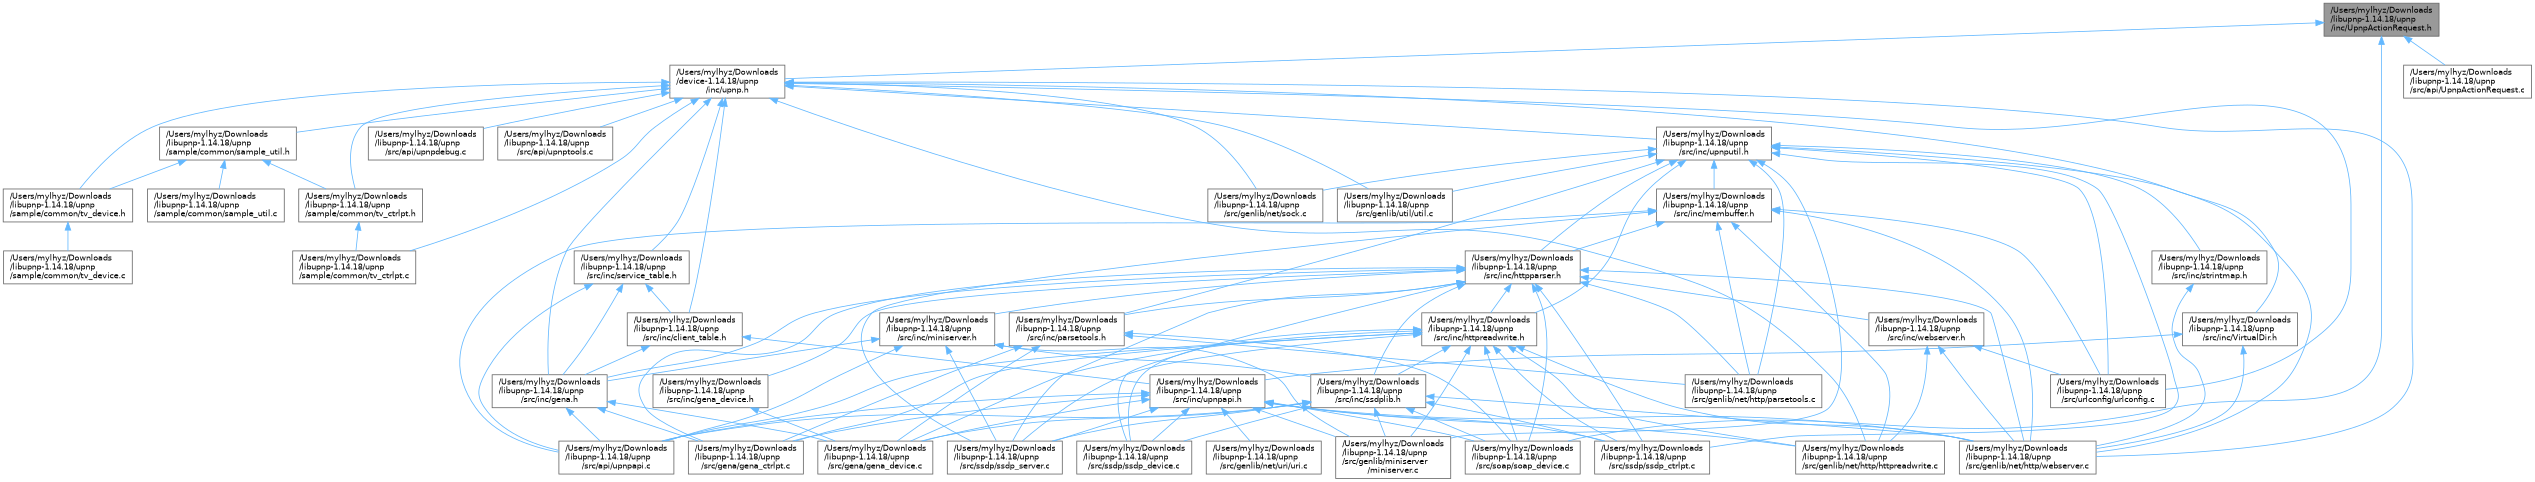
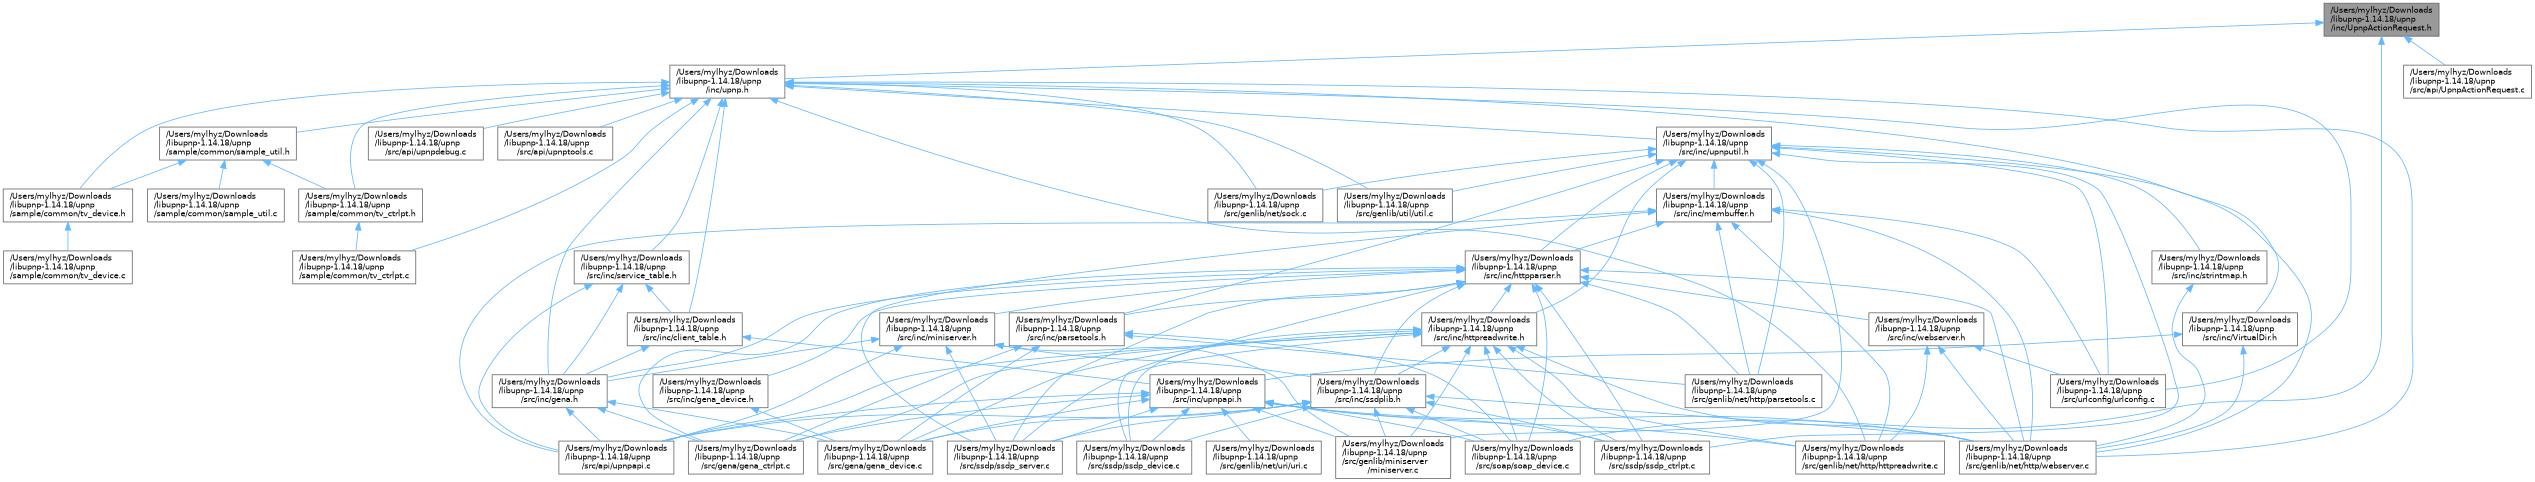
node "/Users/mylhyz/Downloads /device-1.14.18/upnp /inc/upnp.h": label "/Users/mylhyz/Downloads /device-1.14.18/upnp /inc/upnp.h" -> "/Users/mylhyz/Downloads /libupnp-1.14.18/upnp /inc/upnp.h"
